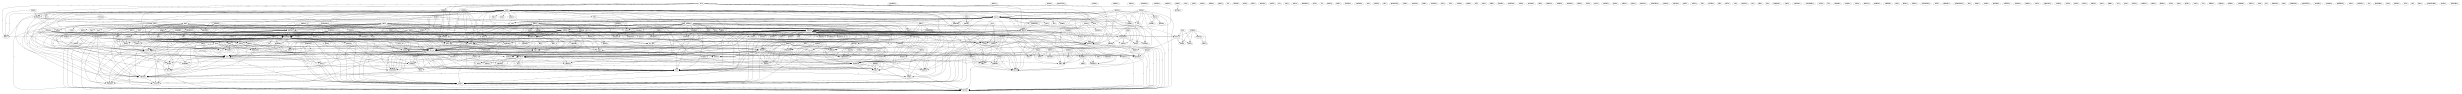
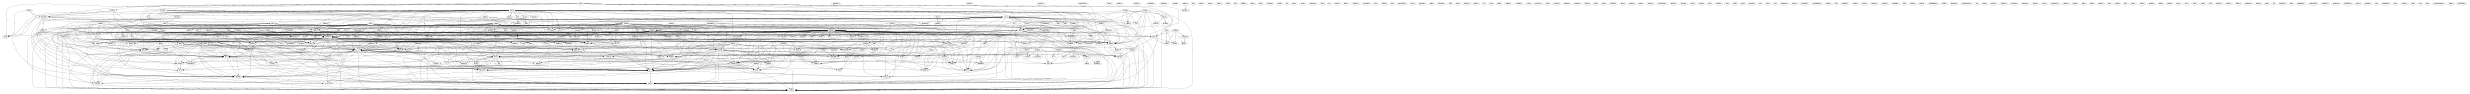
node "concluded(1)": added
